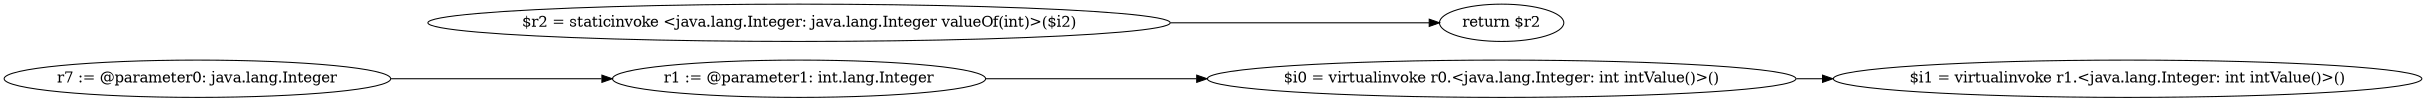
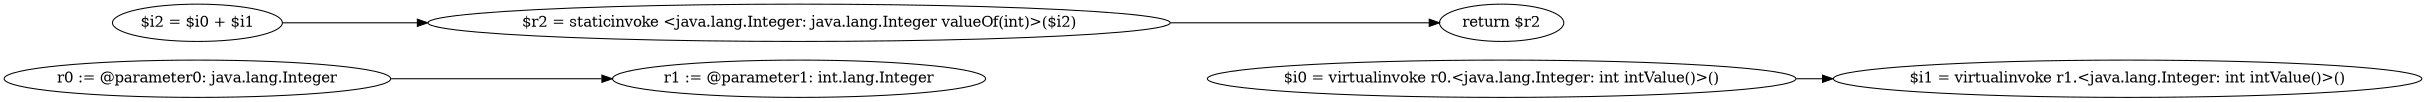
node "$i2 = $i0 + $i1": added
node "r7 := @parameter0: java.lang.Integer": label "r7 := @parameter0: java.lang.Integer" -> "r0 := @parameter0: java.lang.Integer"
edge "r1 := @parameter1: int.lang.Integer" -> "$i0 = virtualinvoke r0.<java.lang.Integer: int intValue()>()": removed
